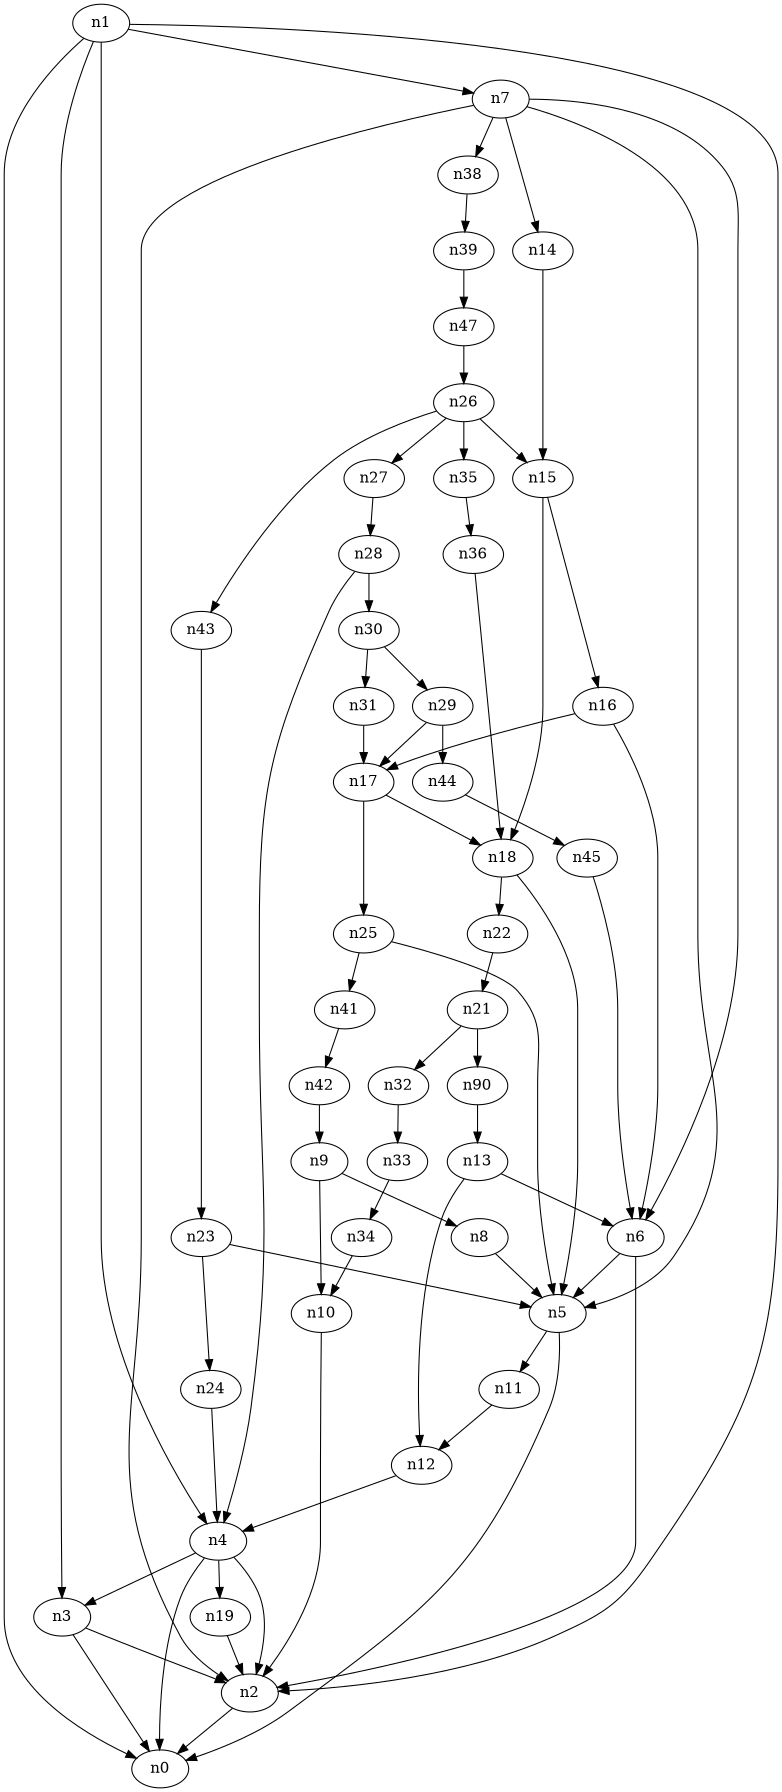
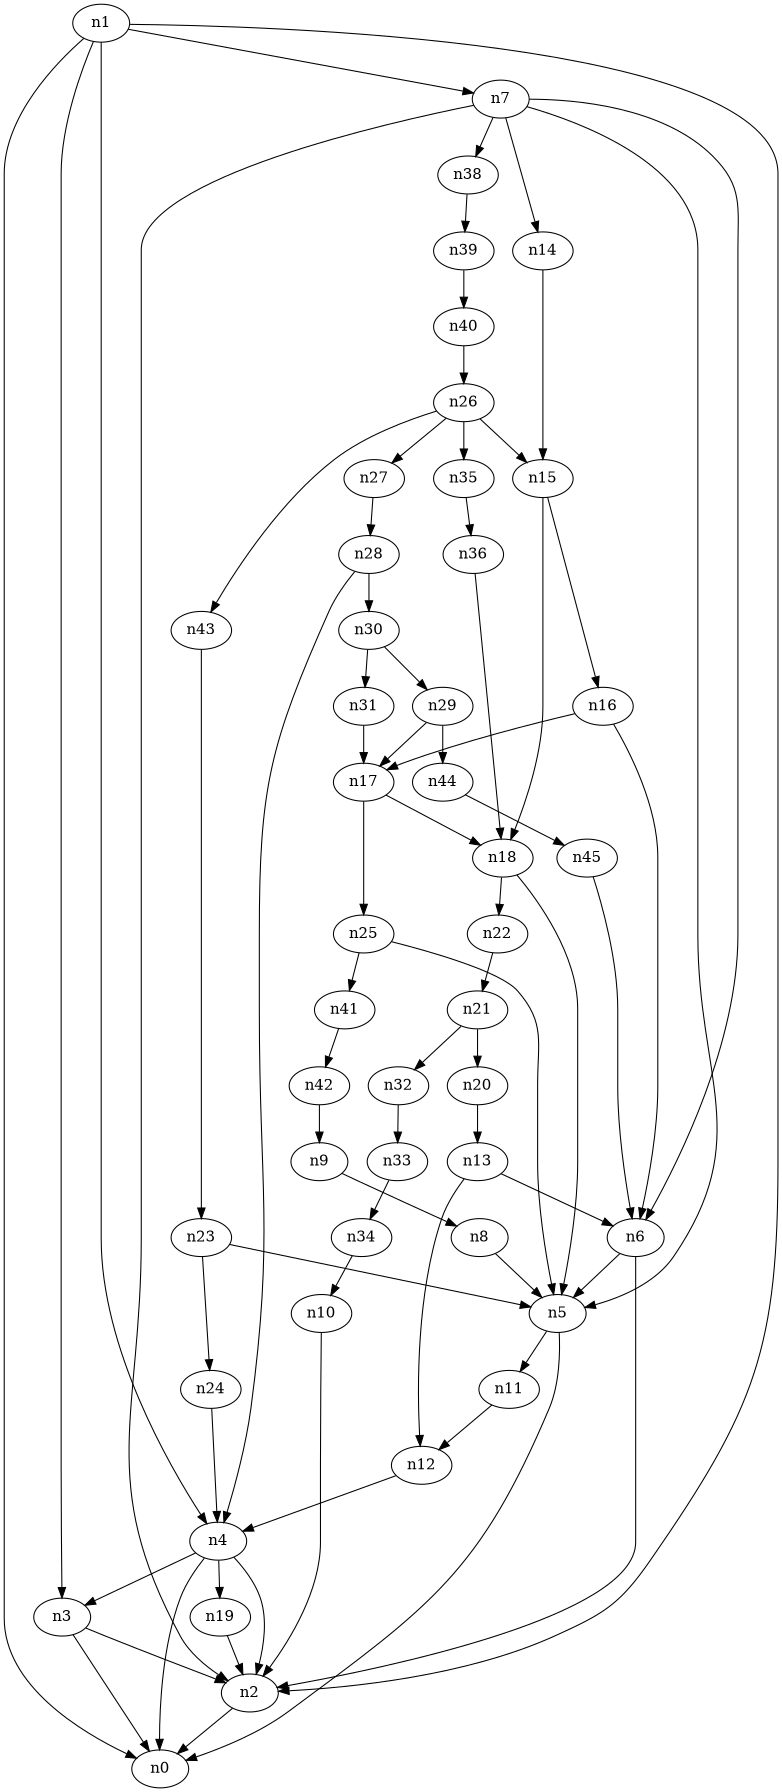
node "n47": label "n47" -> "n40"
node "n90": label "n90" -> "n20"
edge "n9" -> "n10": removed
